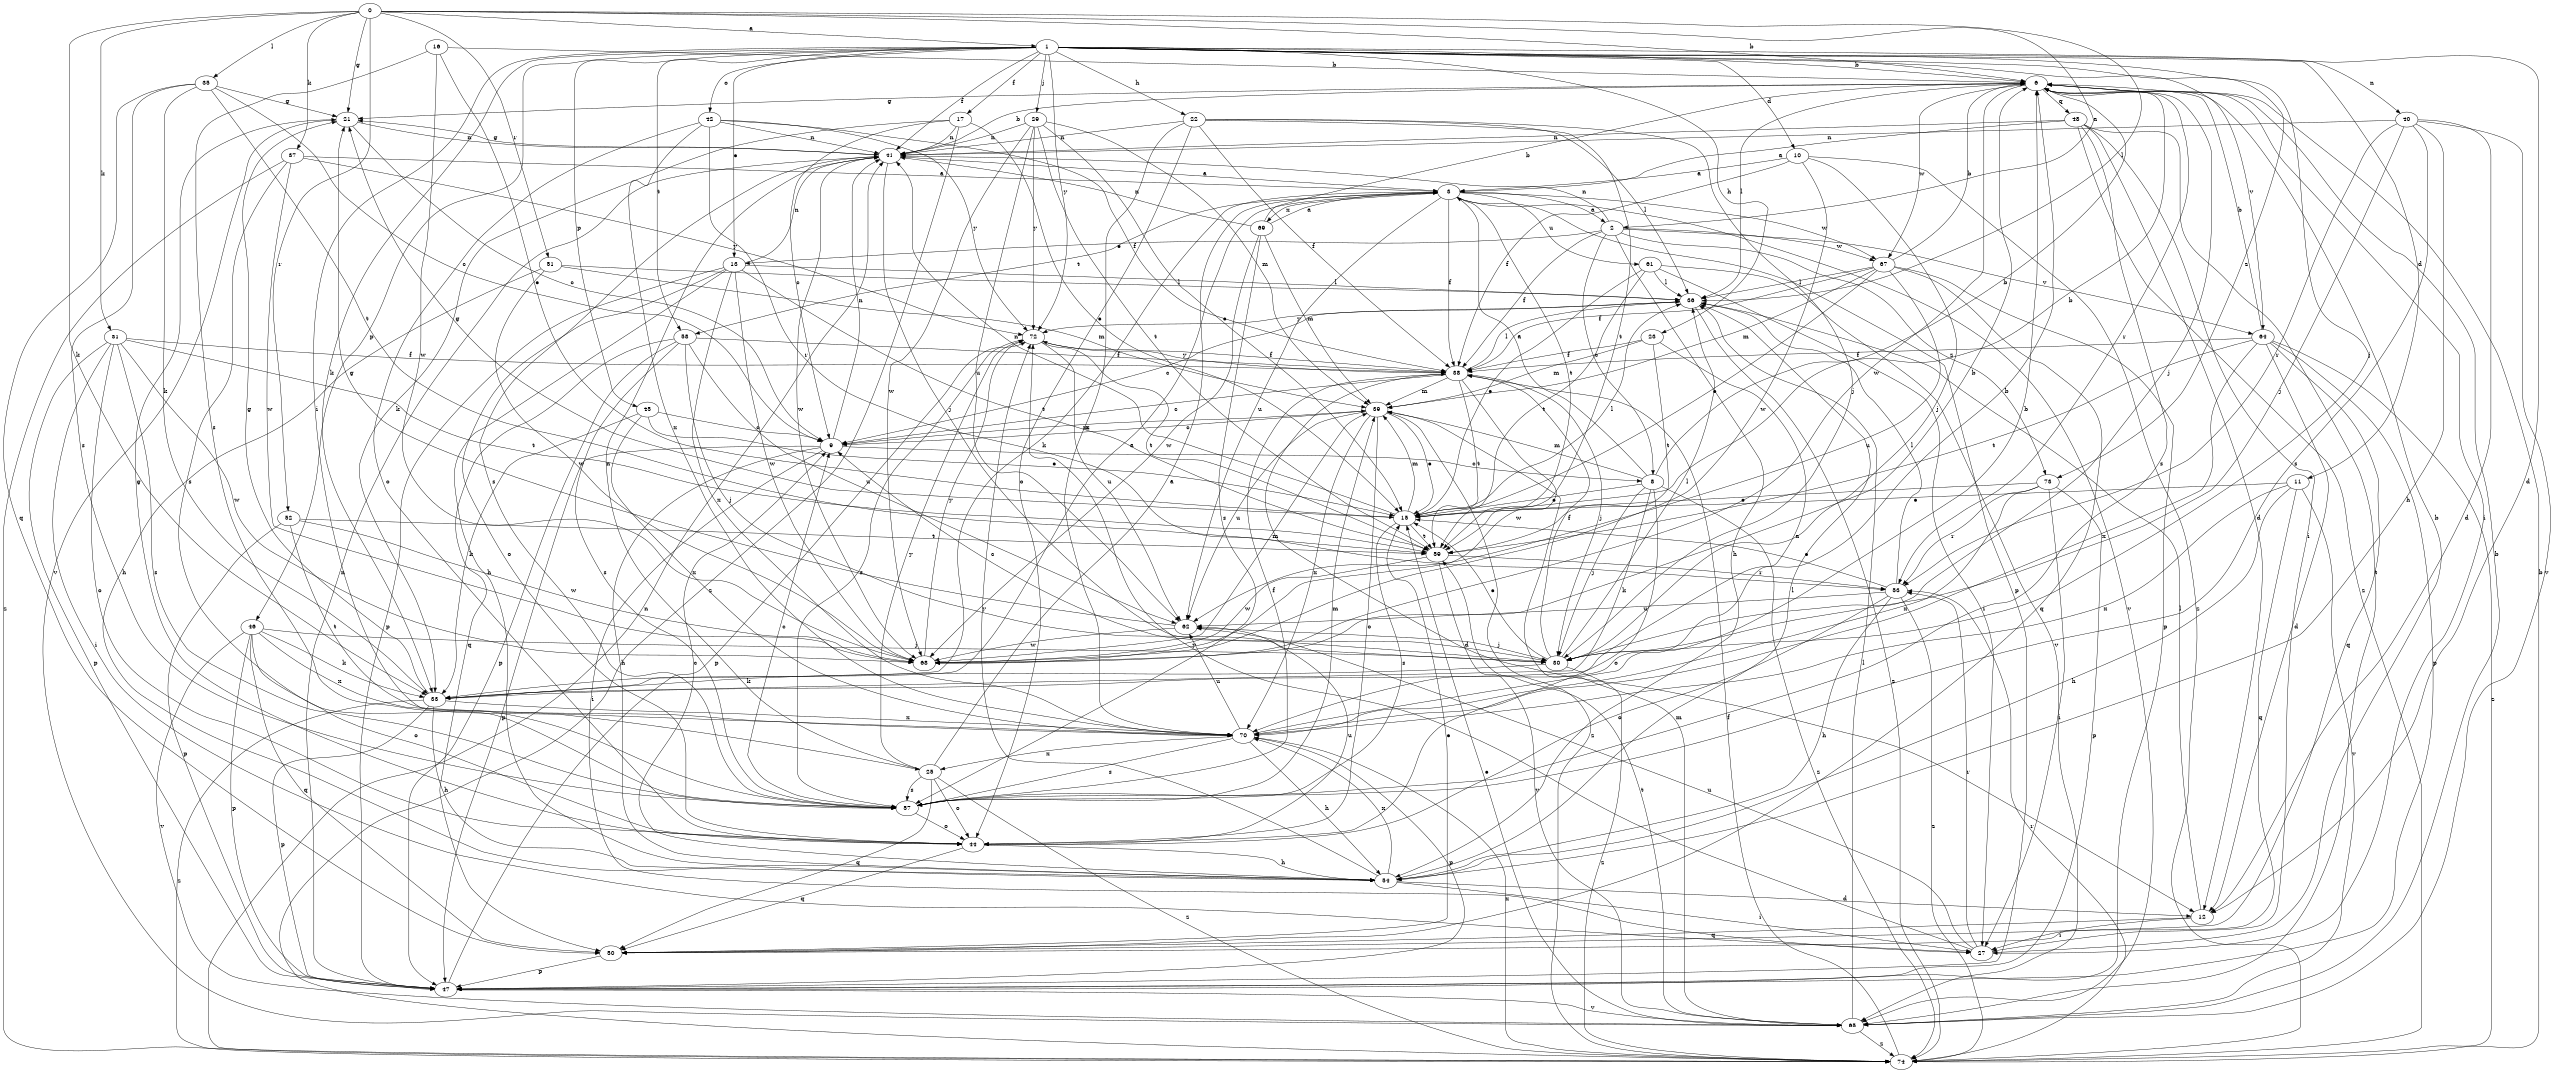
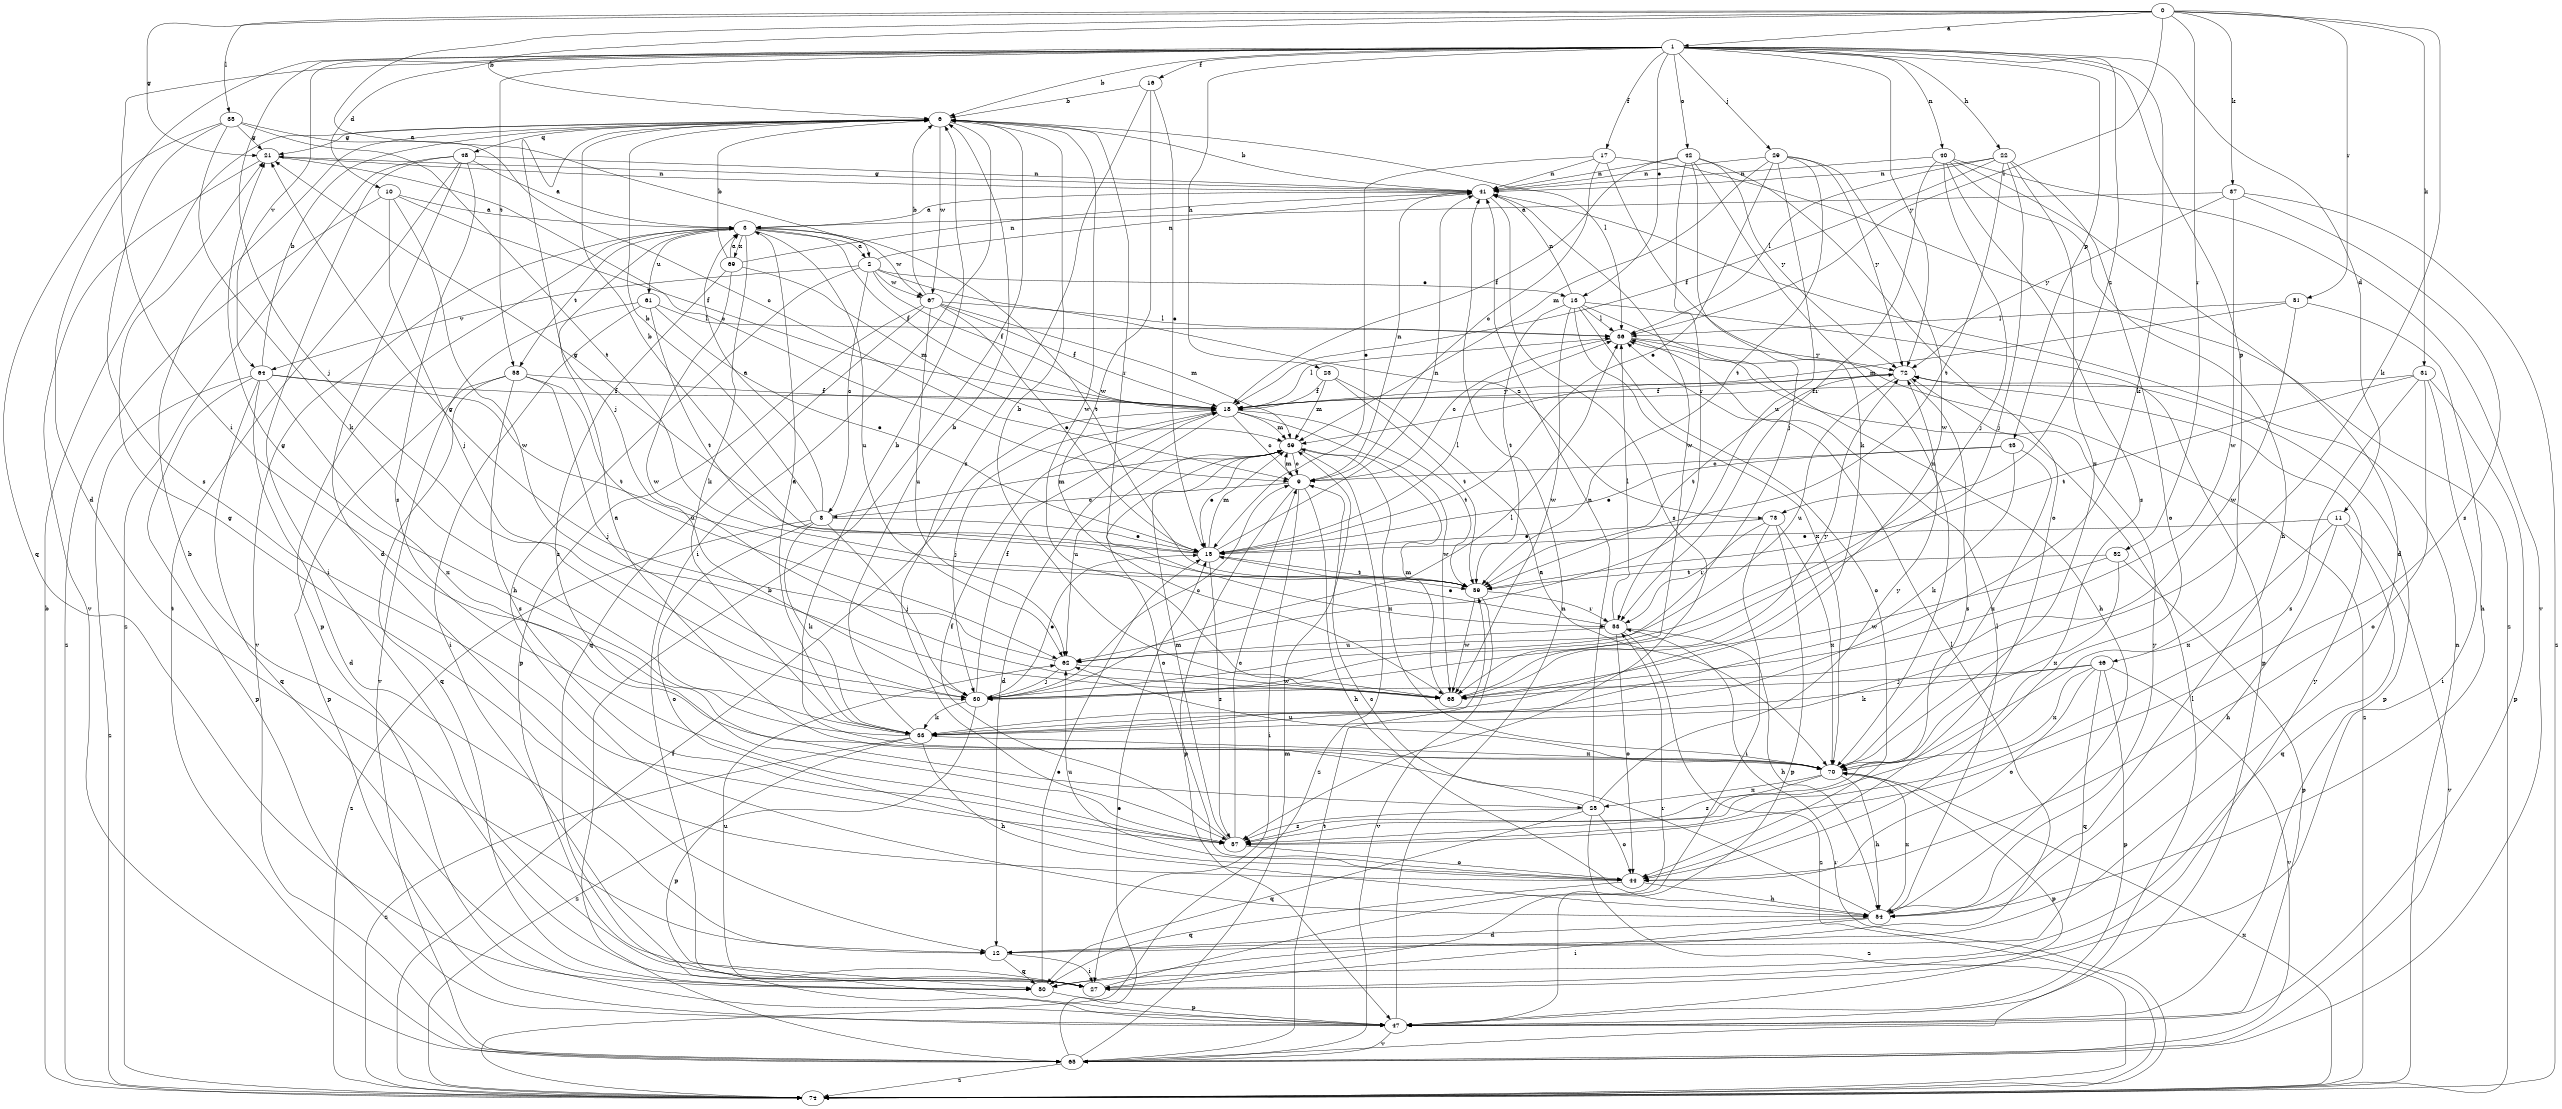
edge "1" -> "41": now "1" -> "16"
node "38": label "38" -> "18"
edge "41" -> "30": now "42" -> "30"
edge "52" -> "70": label "t" -> "x"
edge "31" -> "68": removed, label "w"
